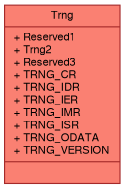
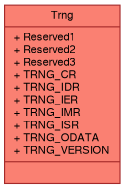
node "Trng": text "+ Trng2" -> "+ Reserved2"
